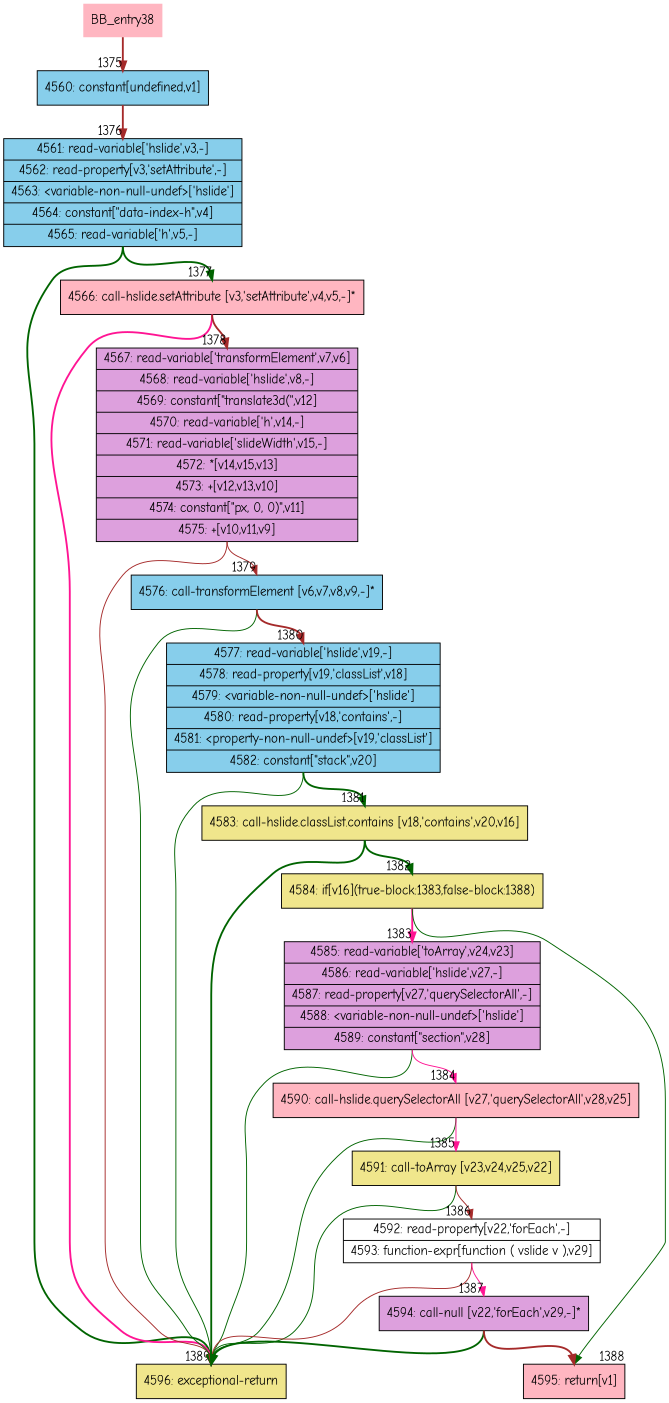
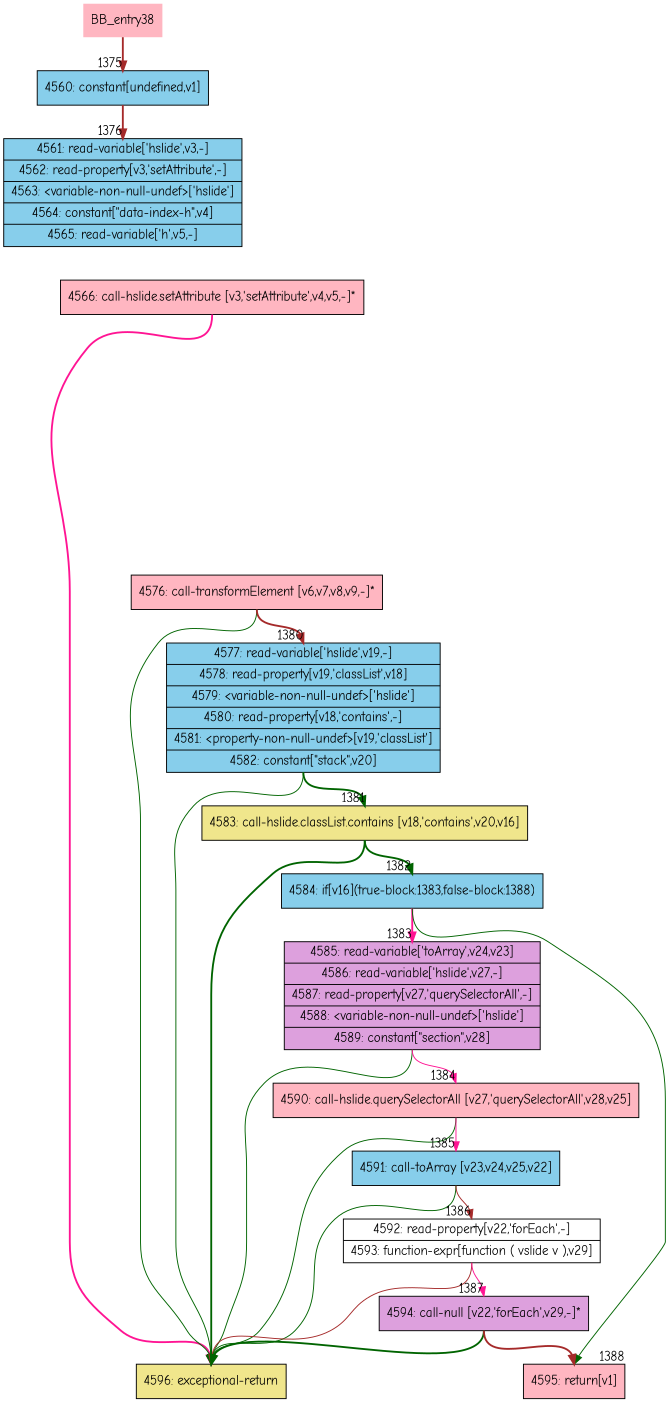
edge "4561: read-variable['hslide',v3,-]" -> "4566: call-hslide.setAttribute [v3,'setAttribute',v4,v5,-]*": removed
node "4567: read-variable['transformElement',v7,v6]": removed
node "4576: call-transformElement [v6,v7,v8,v9,-]*": fillcolor skyblue -> lightpink
edge "4561: read-variable['hslide',v3,-]" -> "4596: exceptional-return": removed
node "4584: if[v16](true-block:1383,false-block:1388)": fillcolor khaki -> skyblue
node "4591: call-toArray [v23,v24,v25,v22]": fillcolor khaki -> skyblue
